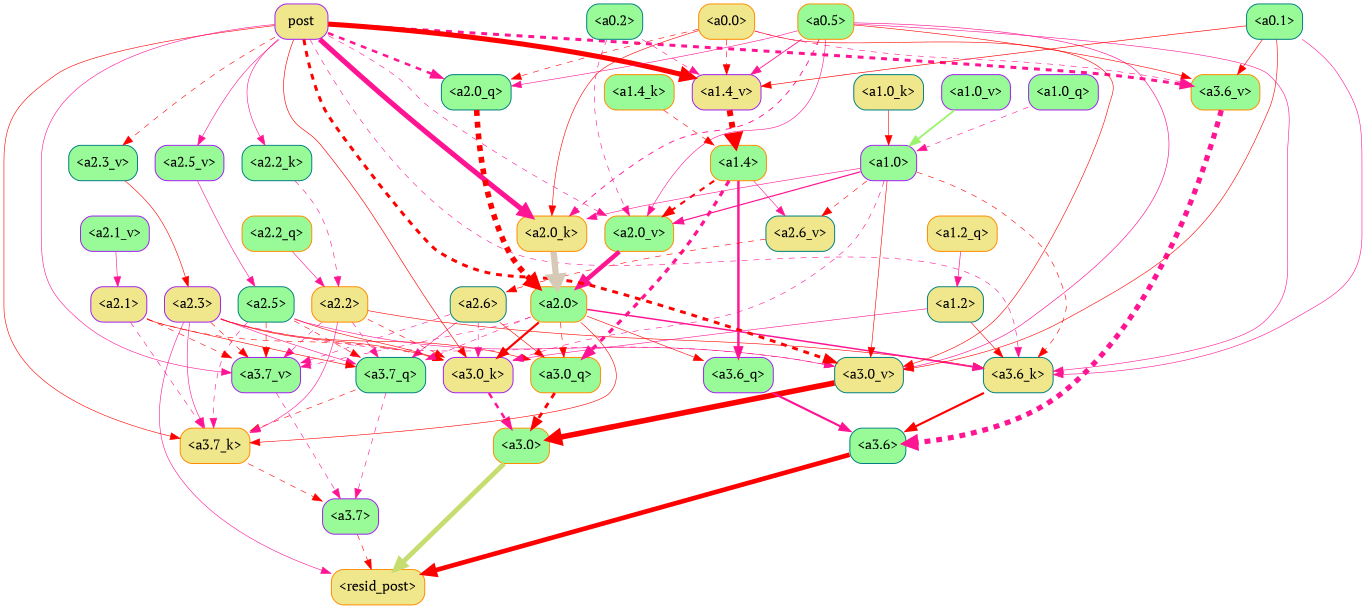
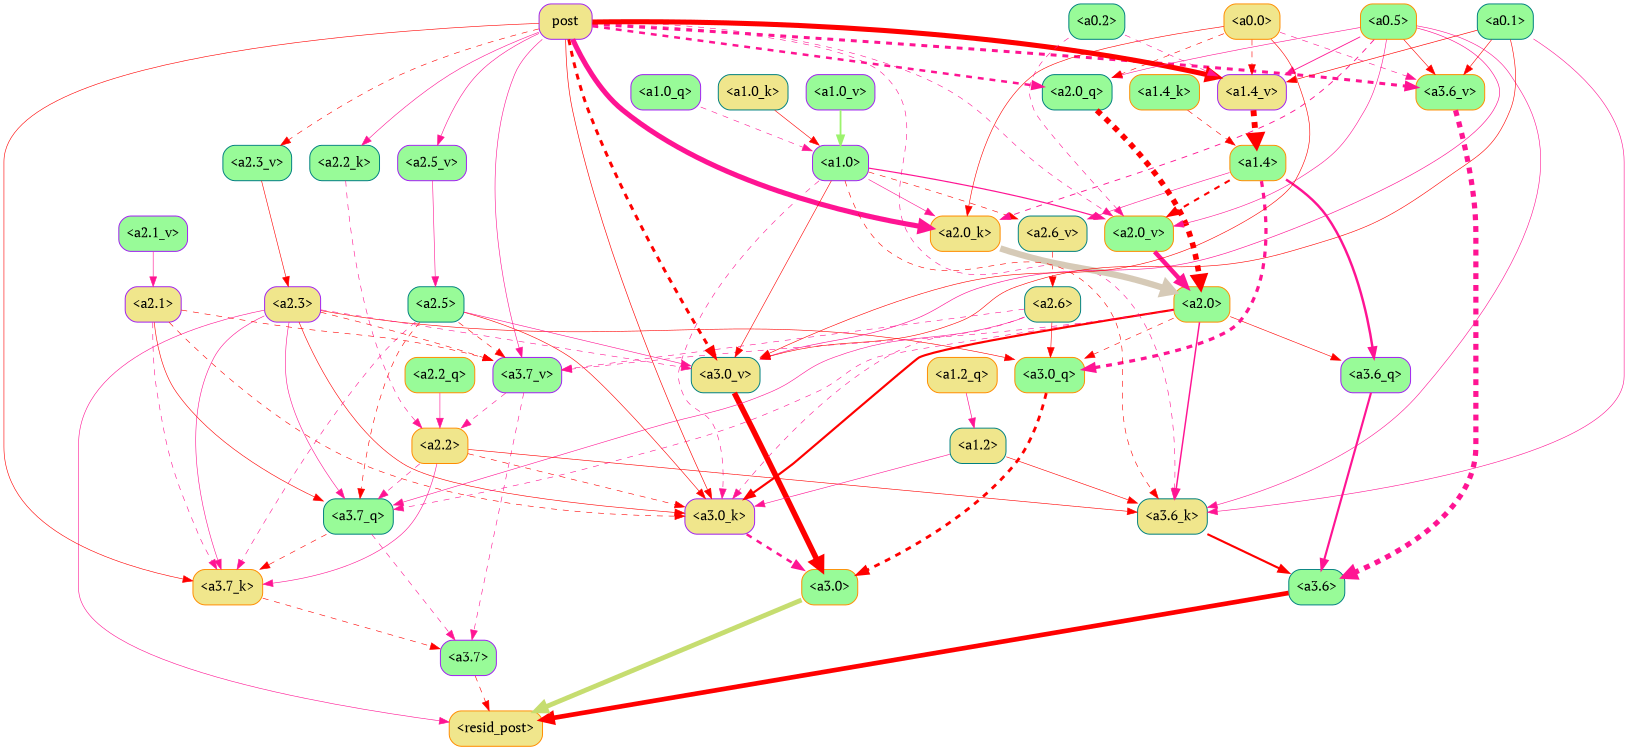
edge "<a2.2>" -> "<a3.7_v>": reversed
edge "<a2.0>" -> "<a3.7_k>": removed
